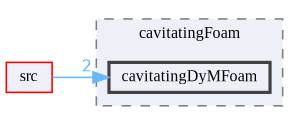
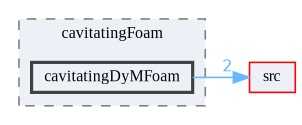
edge "src" -> "cavitatingDyMFoam": reversed
